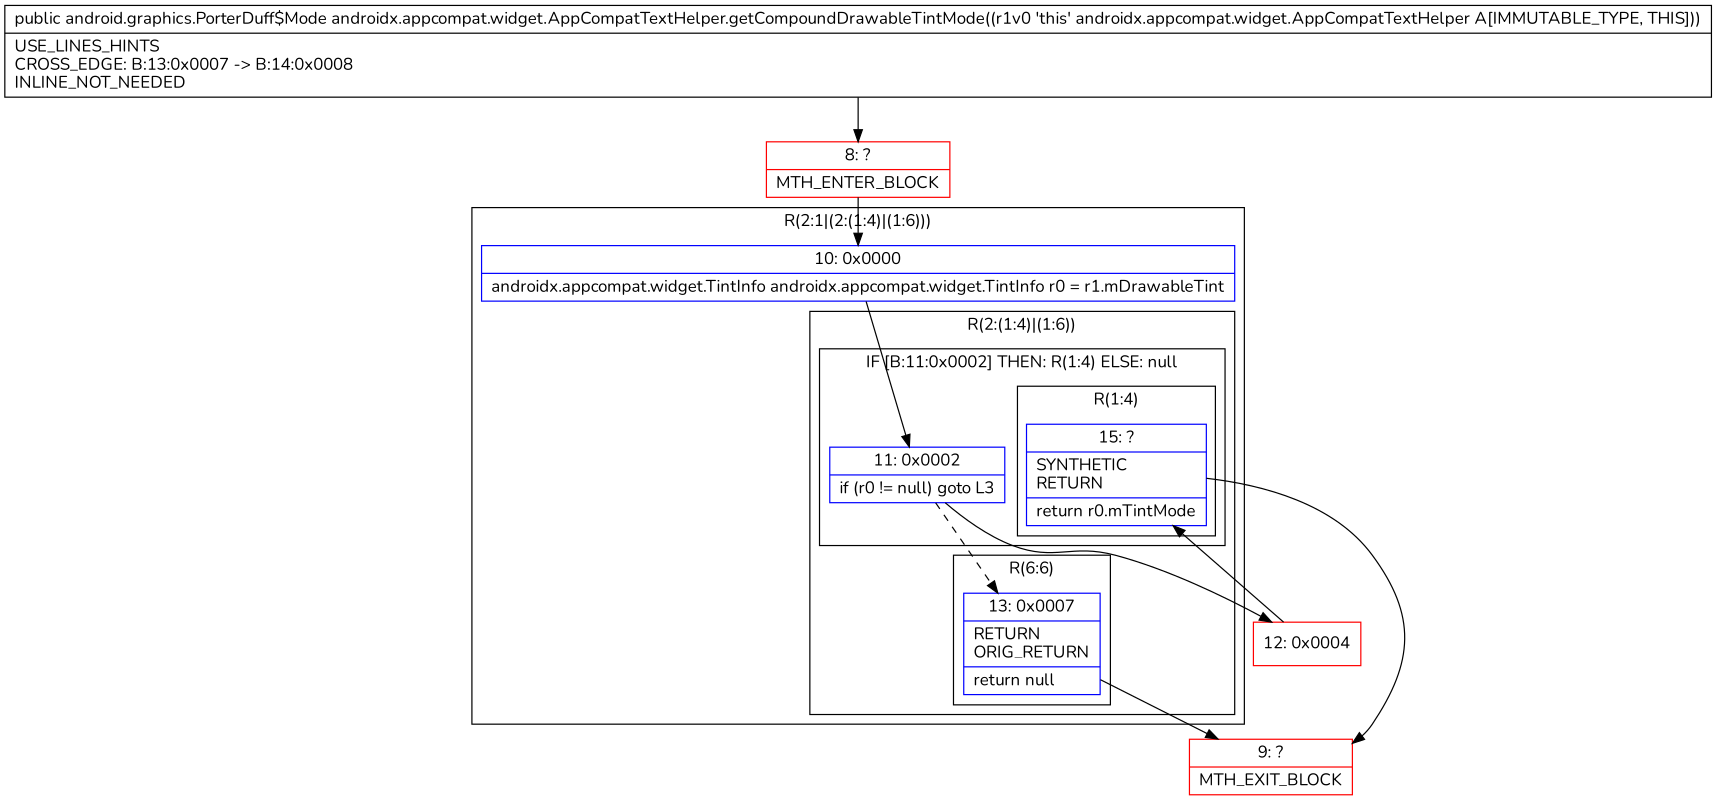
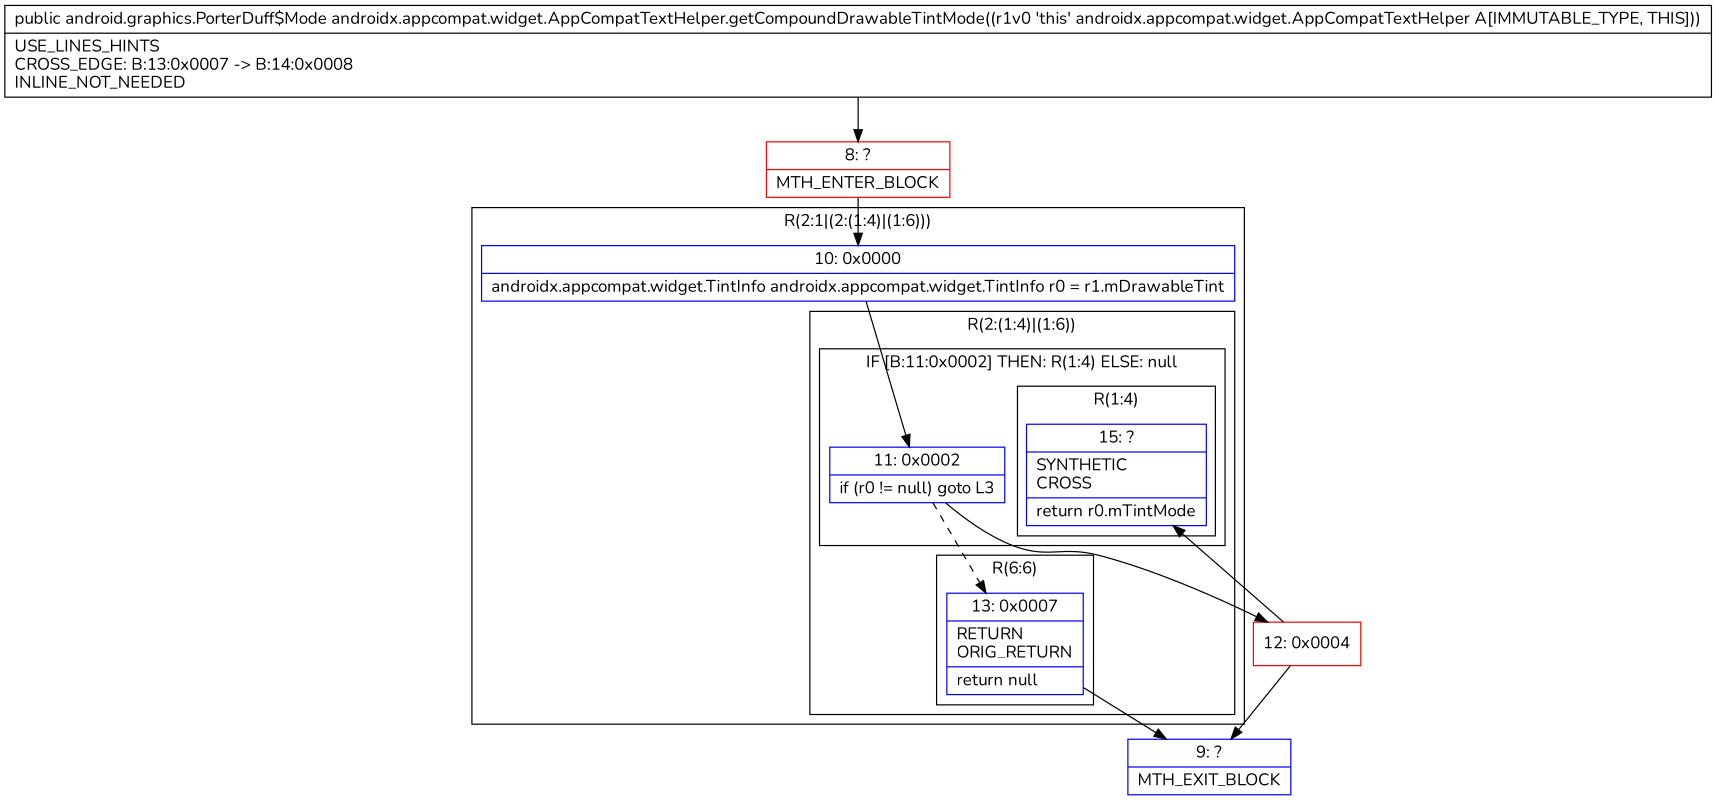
node "15: ?": text "RETURN" -> "CROSS"
edge "15: ?" -> "9: ?": now "12: 0x0004" -> "9: ?"
node "9: ?": color red -> blue
